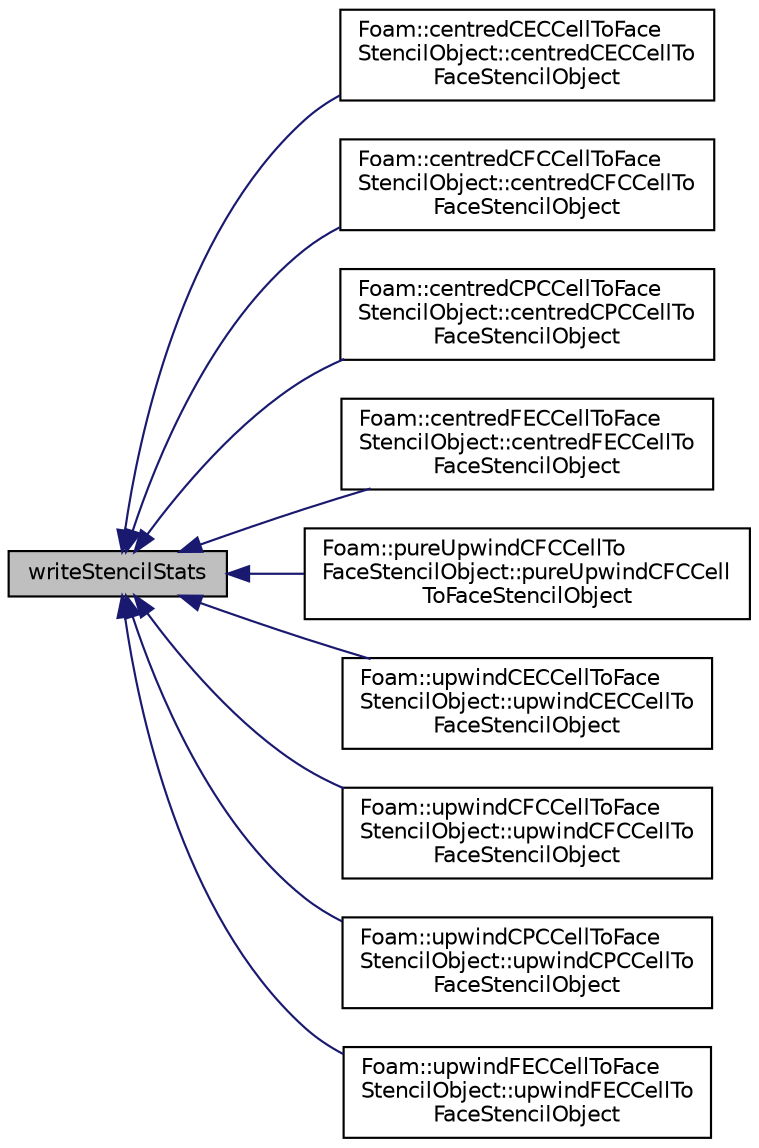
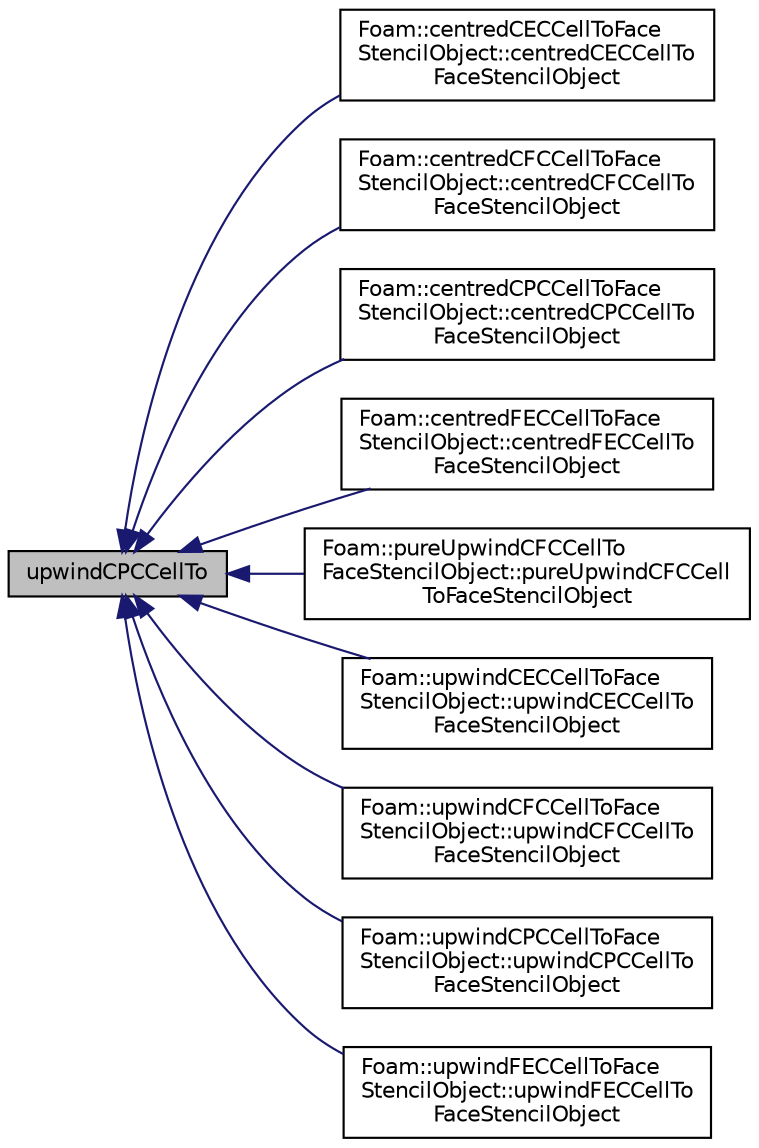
node "writeStencilStats": label "writeStencilStats" -> "upwindCPCCellTo"
